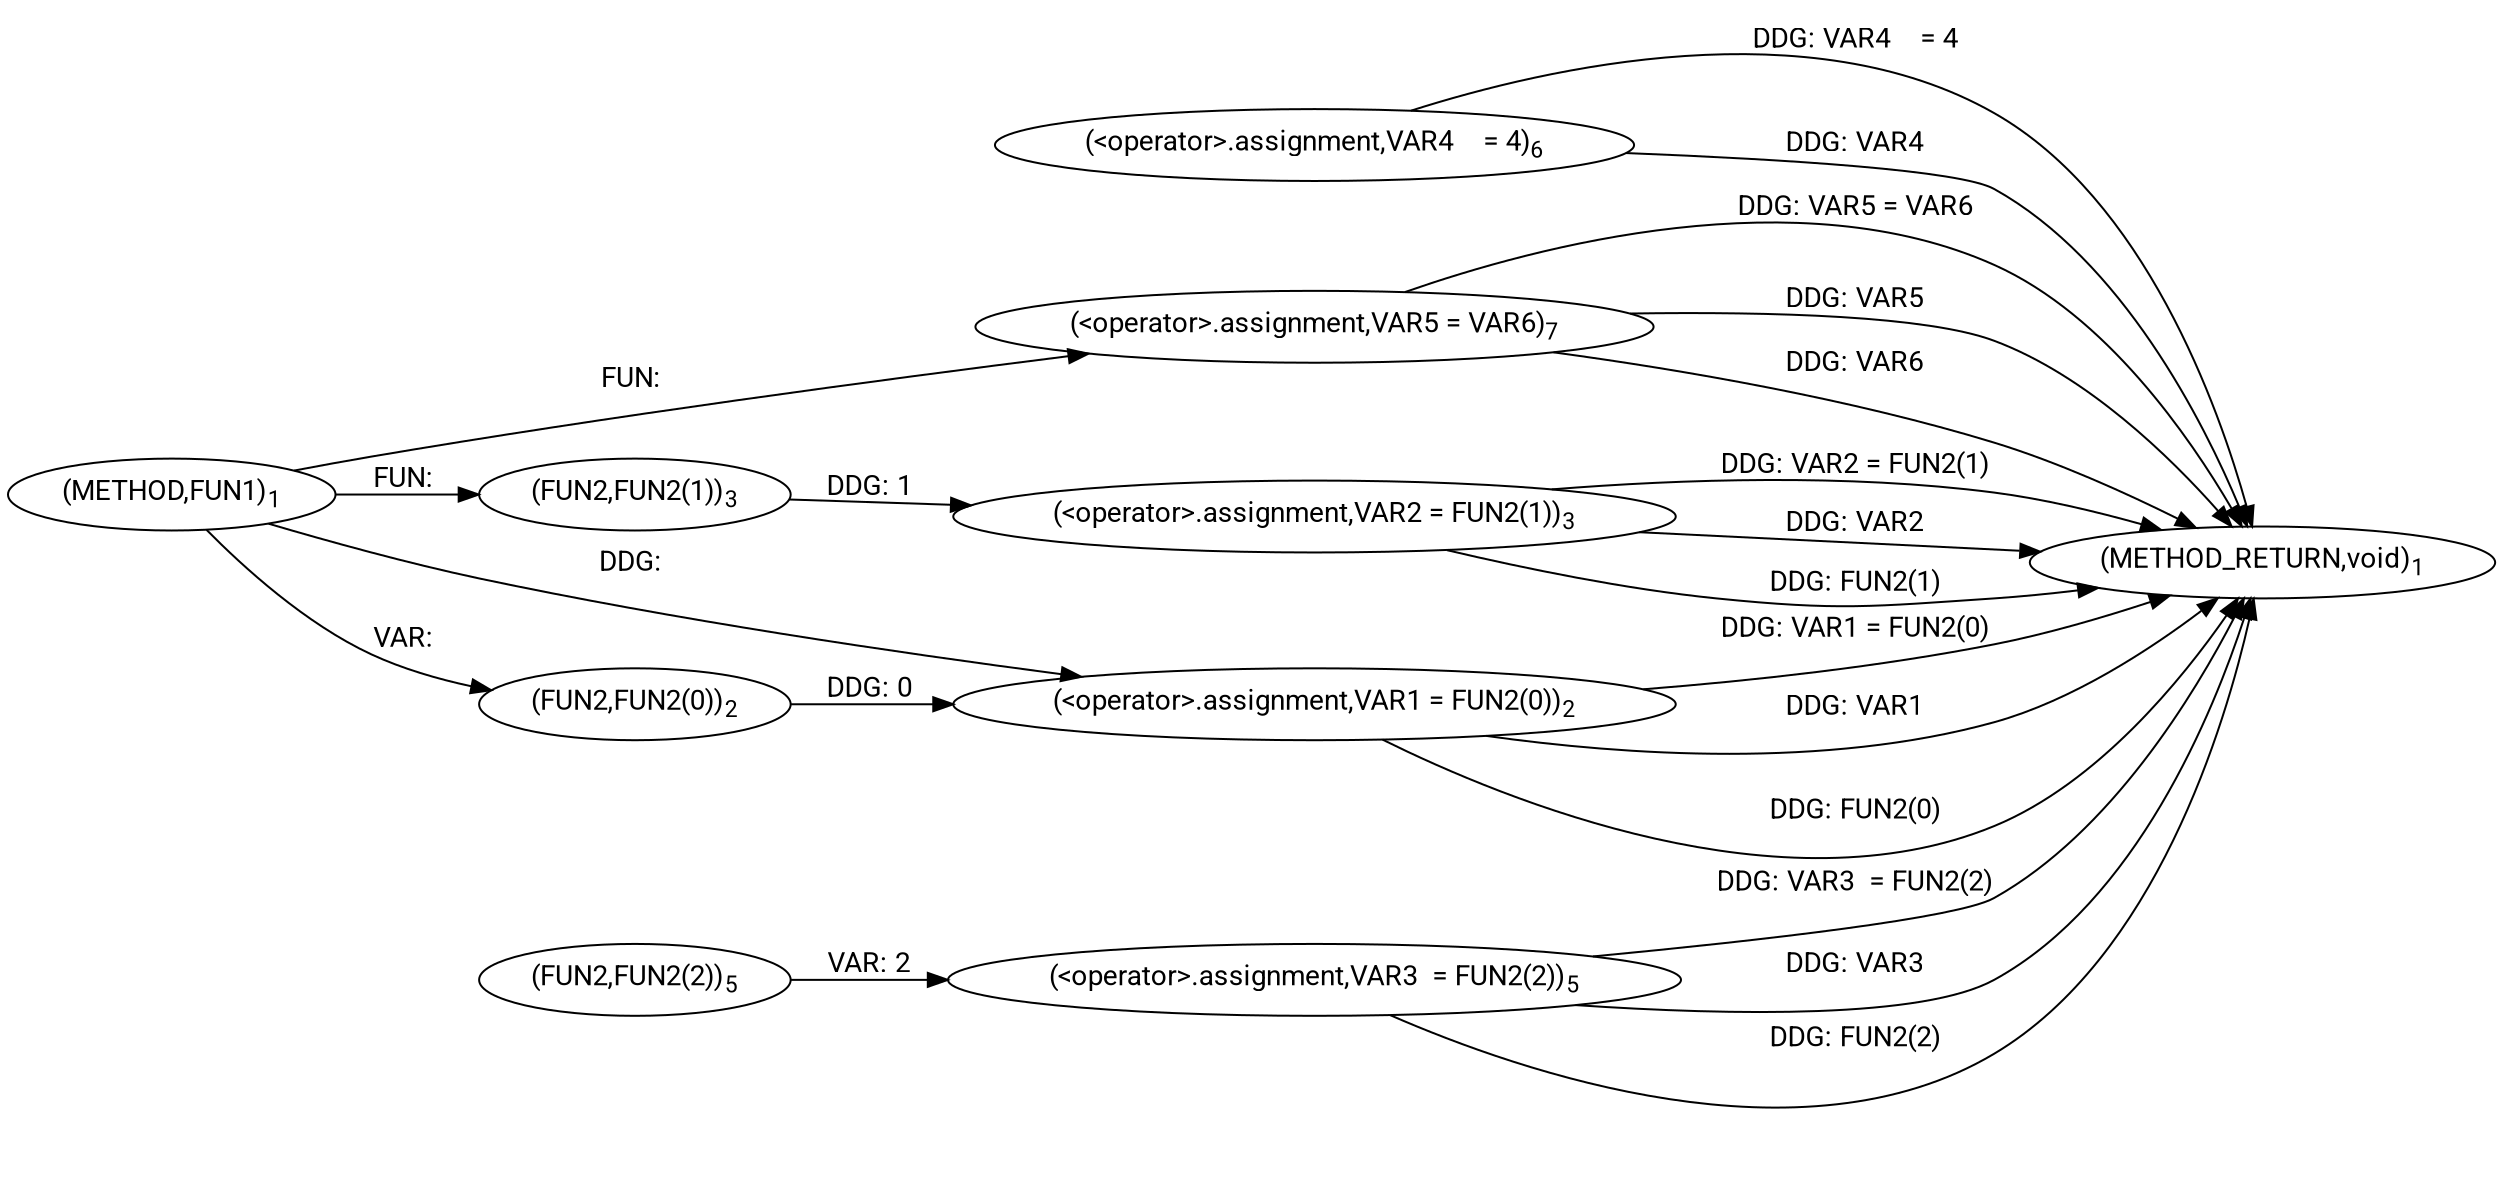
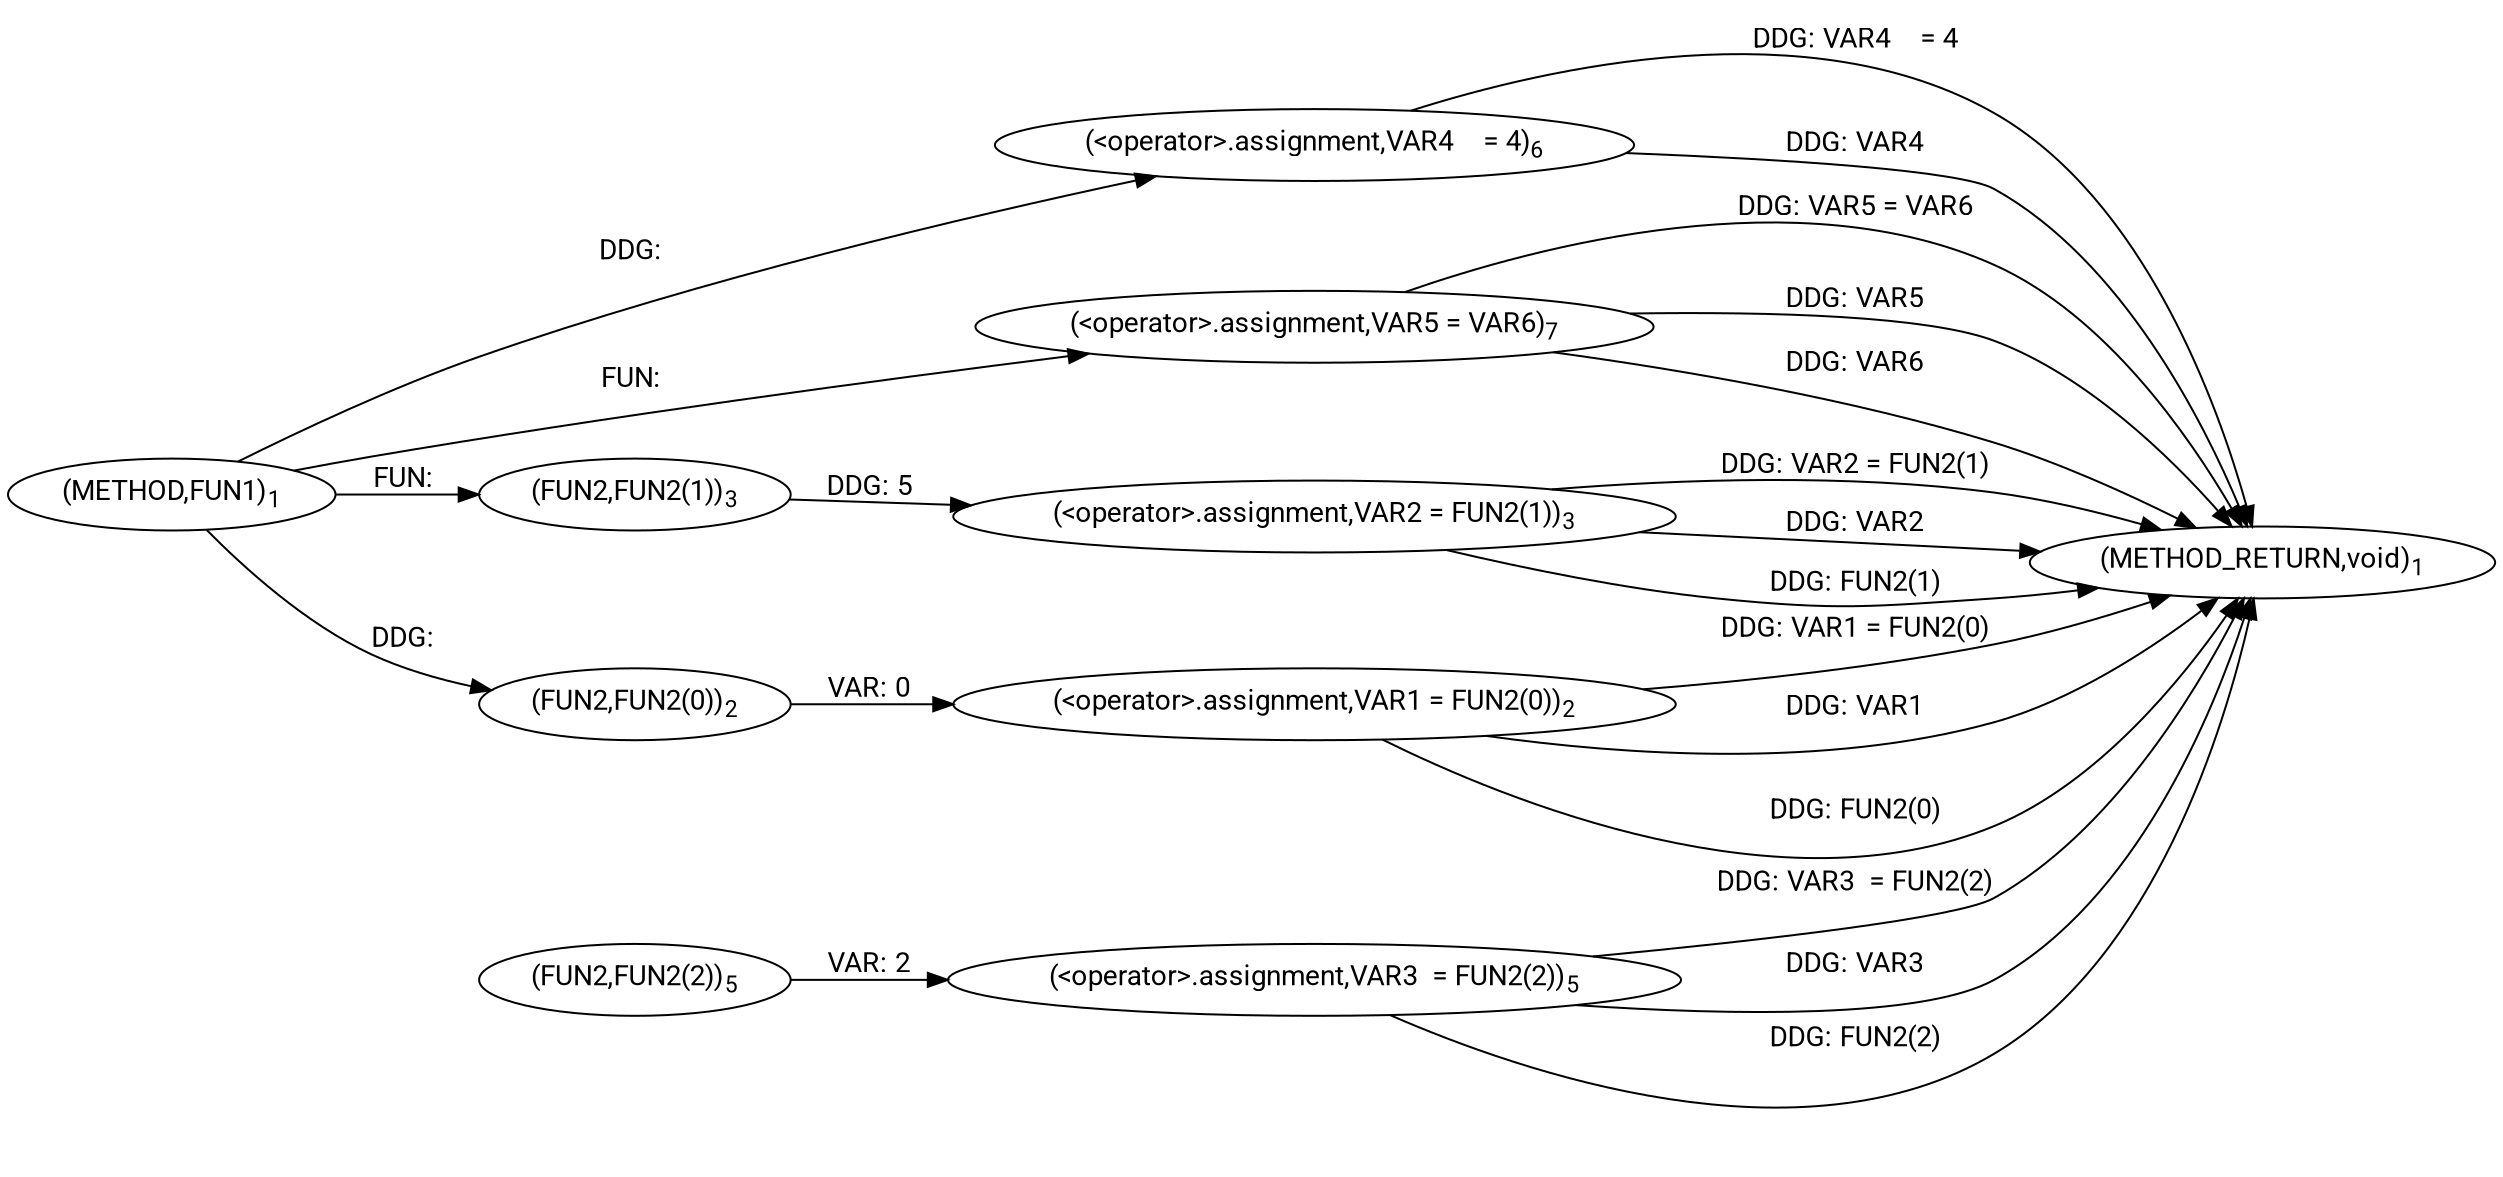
edge "(FUN2,FUN2(1))" -> "(<operator>.assignment,VAR2 = FUN2(1))": label "DDG: 1" -> "DDG: 5"
edge "(METHOD,FUN1)" -> "(<operator>.assignment,VAR1 = FUN2(0))": now "(METHOD,FUN1)" -> "(<operator>.assignment,VAR4    = 4)"
edge "(METHOD,FUN1)" -> "(FUN2,FUN2(0))": label "VAR: " -> "DDG: "
edge "(FUN2,FUN2(0))" -> "(<operator>.assignment,VAR1 = FUN2(0))": label "DDG: 0" -> "VAR: 0"
